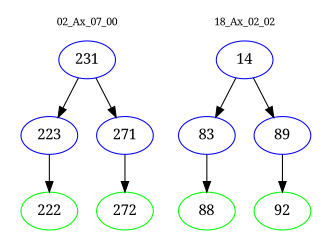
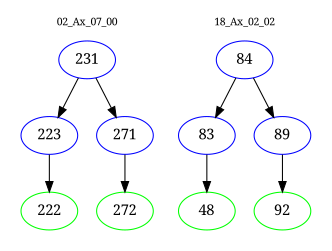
node "14": label "14" -> "84"
node "88": label "88" -> "48"
